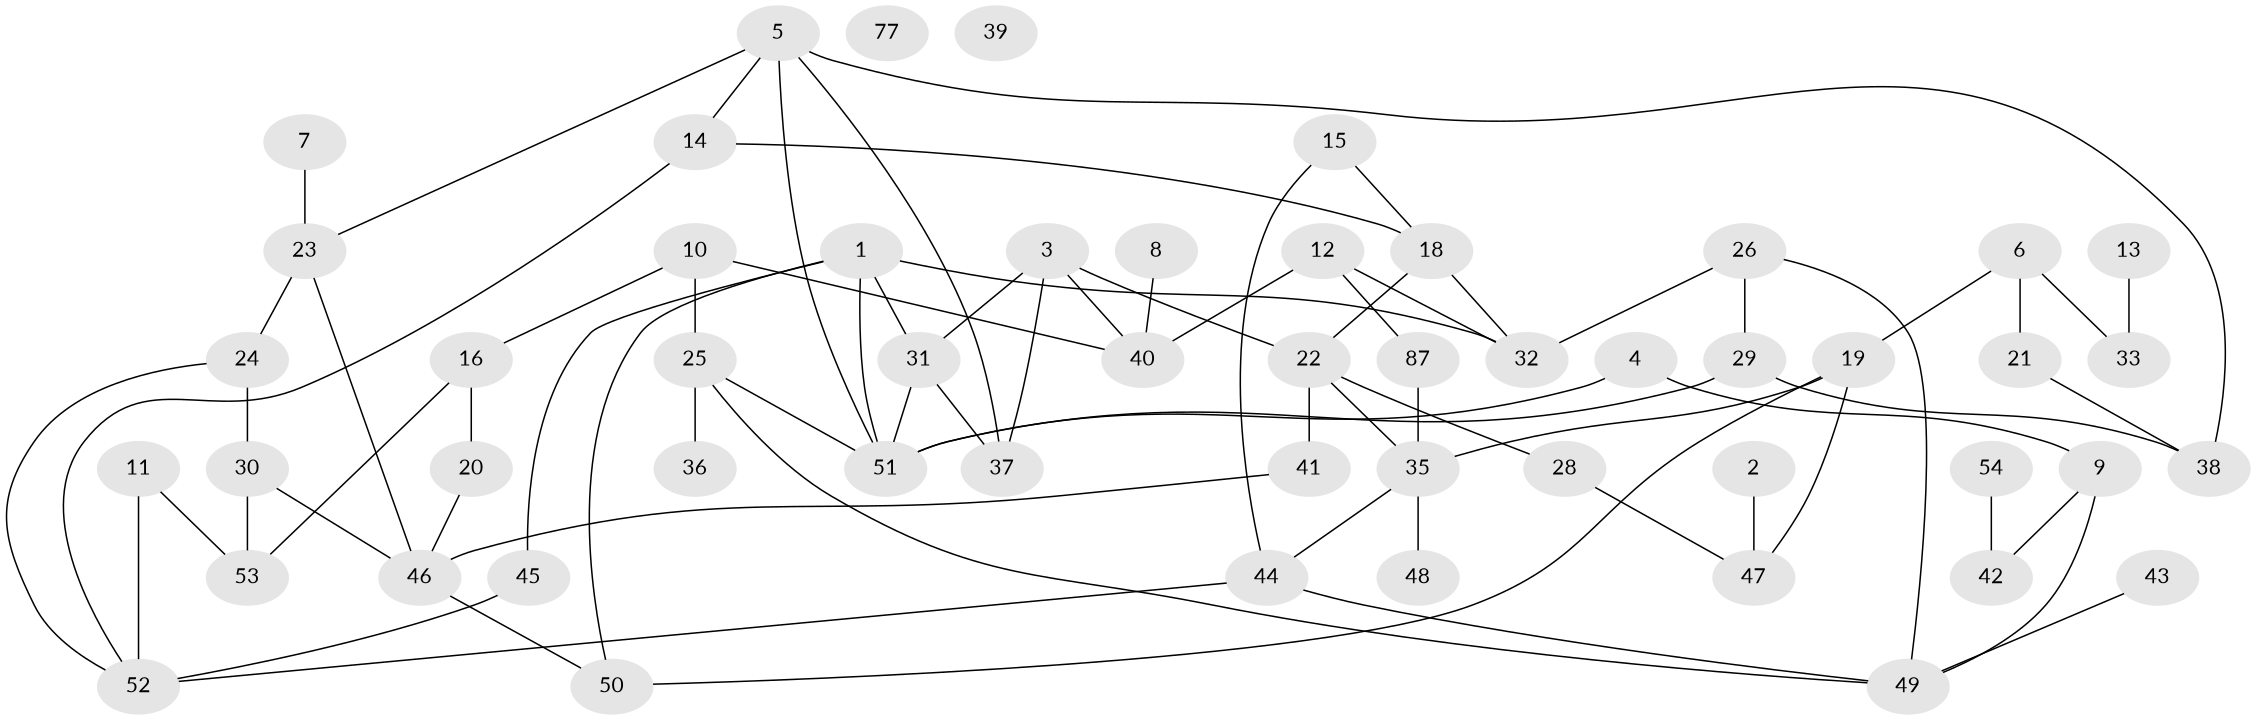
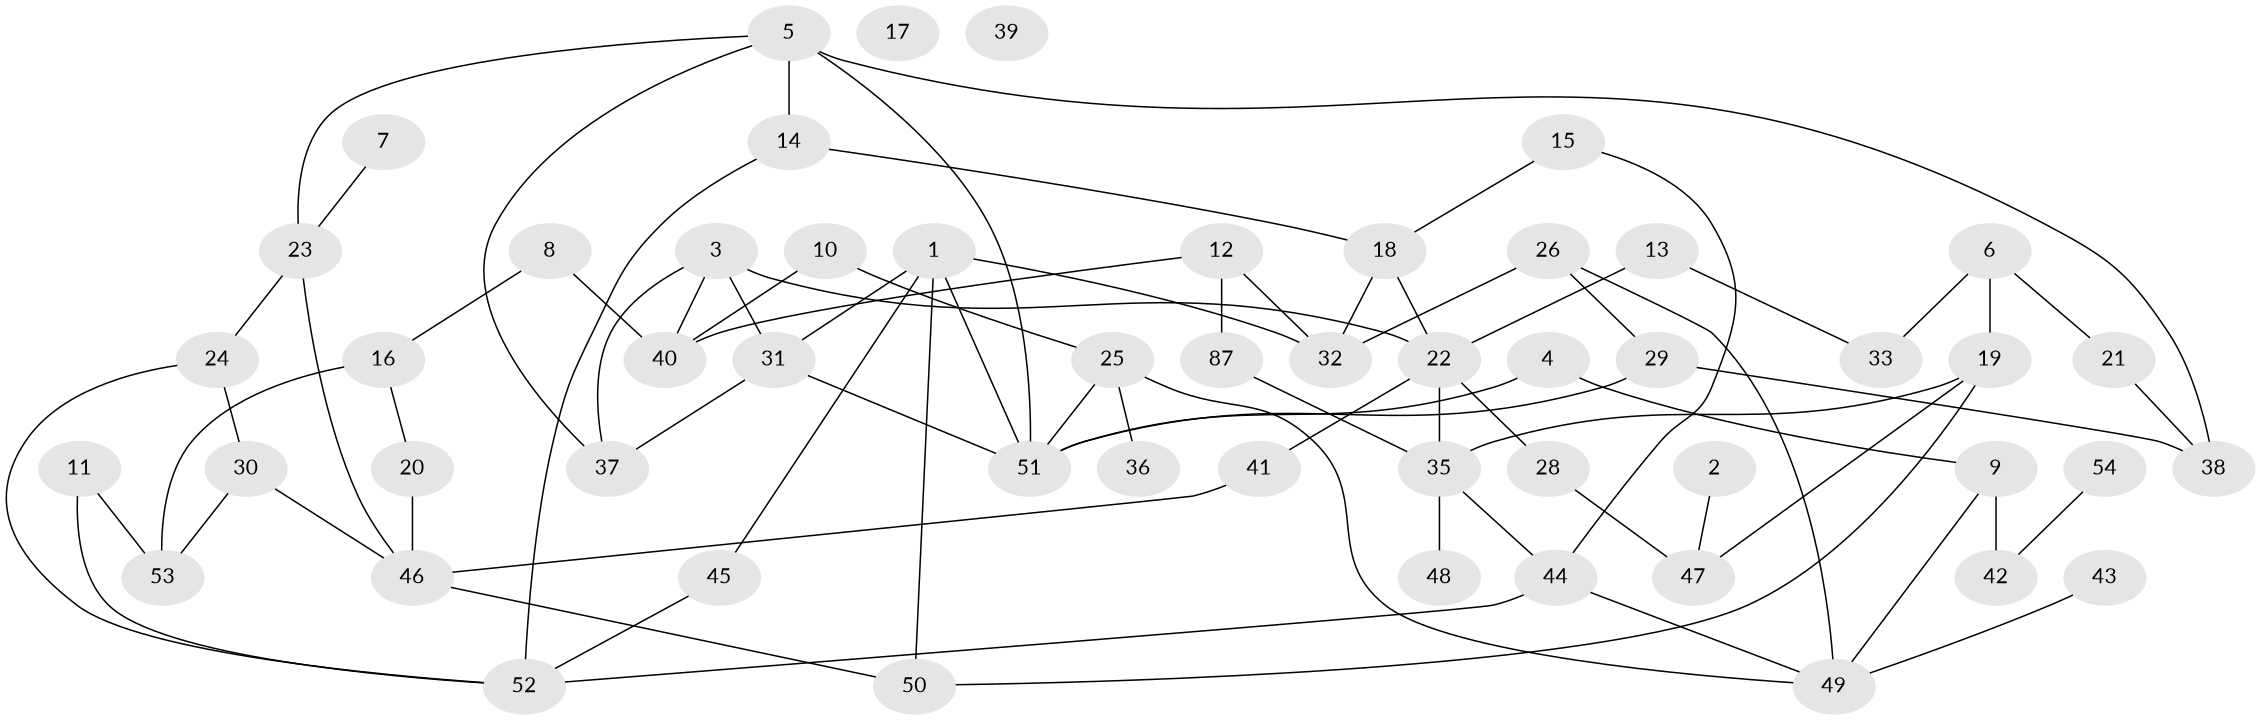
node "77": label "77" -> "17"
edge "13" -- "22": added
edge "10" -- "16": now "8" -- "16"
